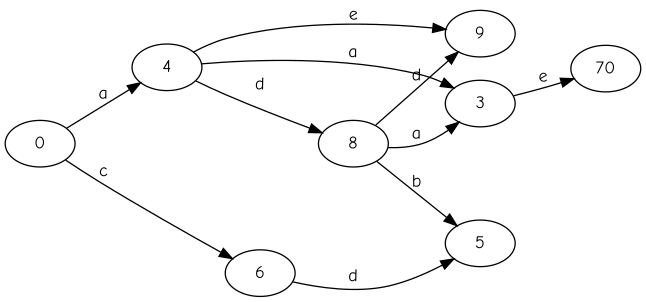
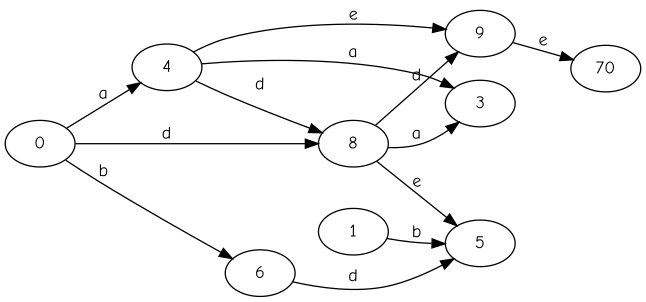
edge "3" -> "70": now "9" -> "70"
edge "0" -> "8": added, label "d"
edge "0" -> "6": label "c" -> "b"
edge "8" -> "5": label "b" -> "e"
node "1": added
